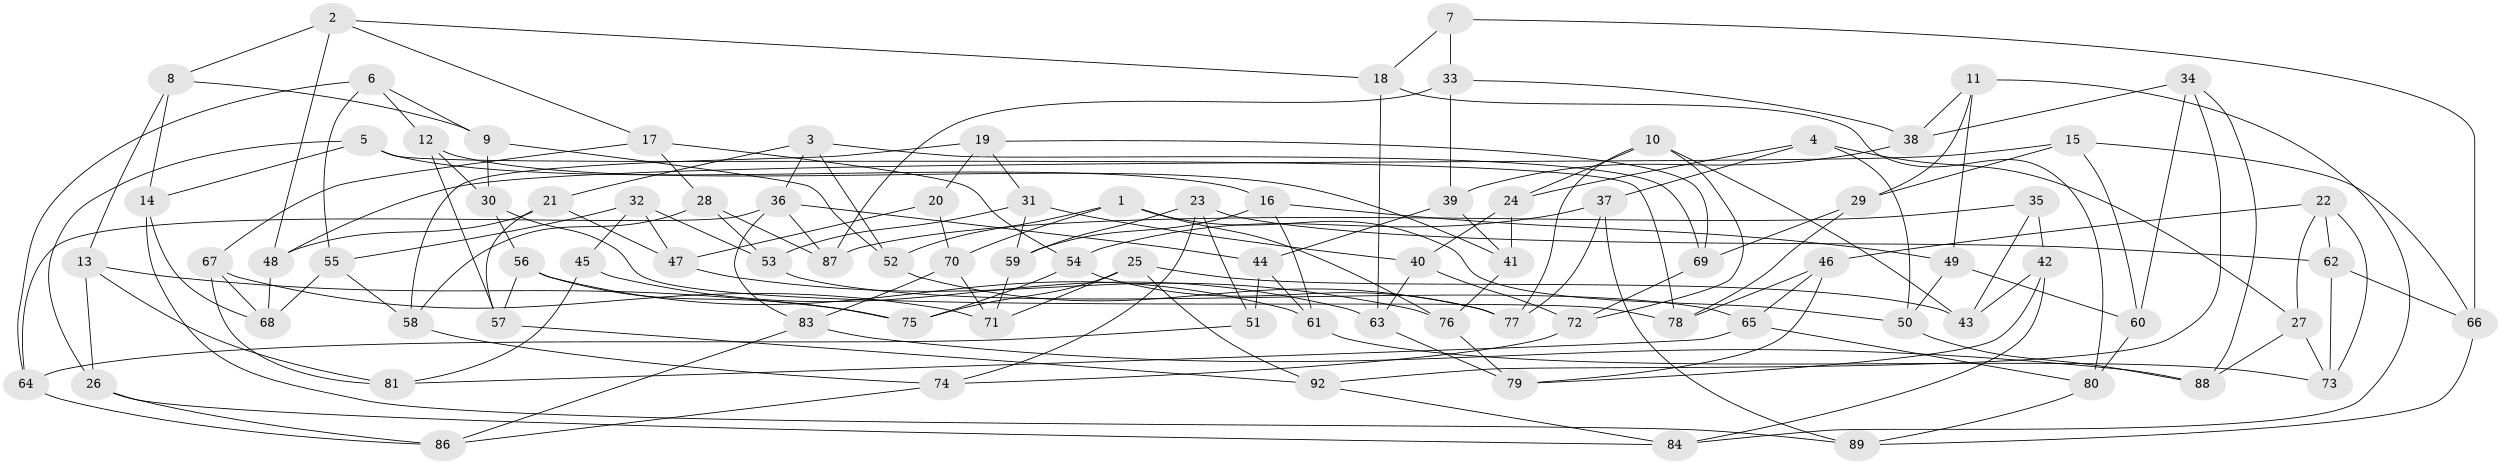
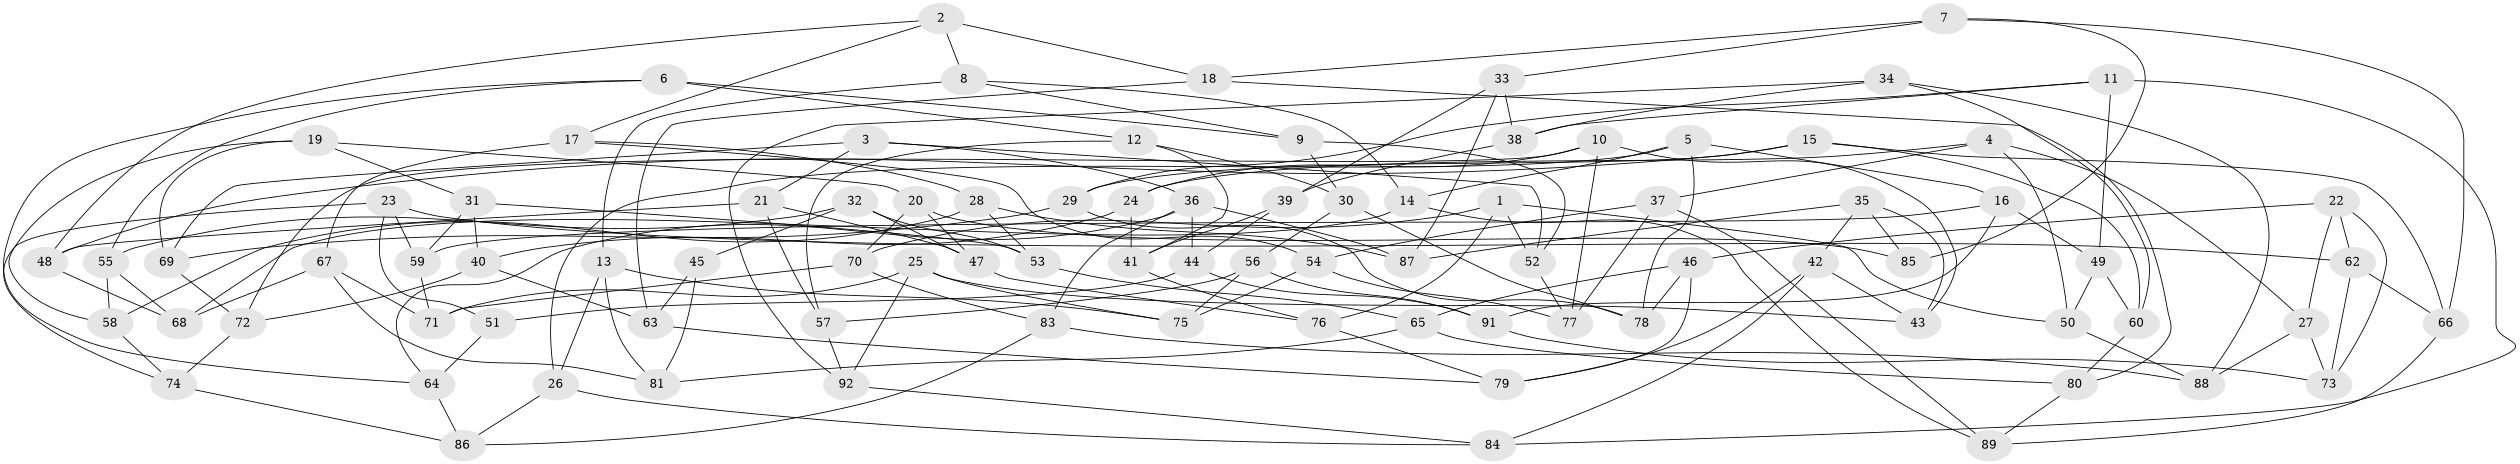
node "85": added
node "61": label "61" -> "91"
